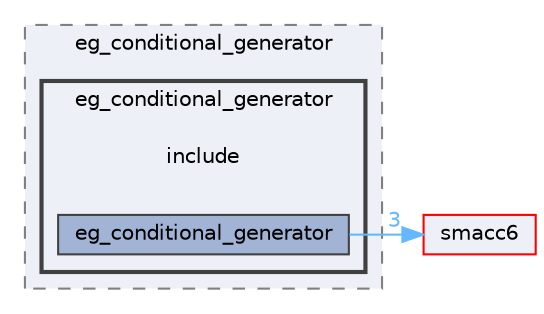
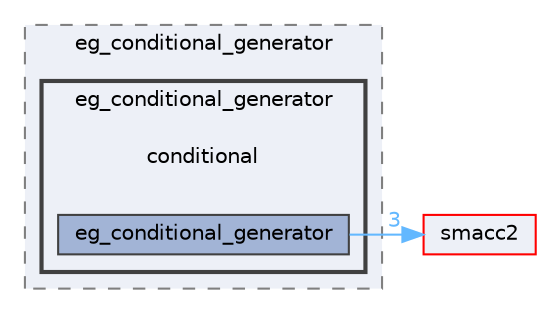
node "include": label "include" -> "conditional"
node "smacc6": label "smacc6" -> "smacc2"
